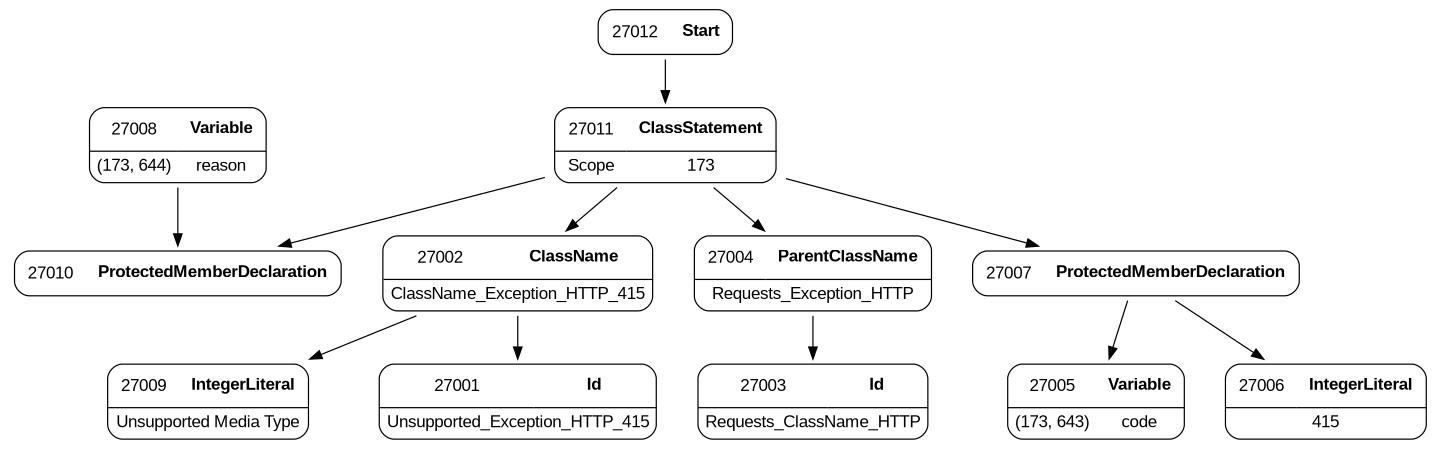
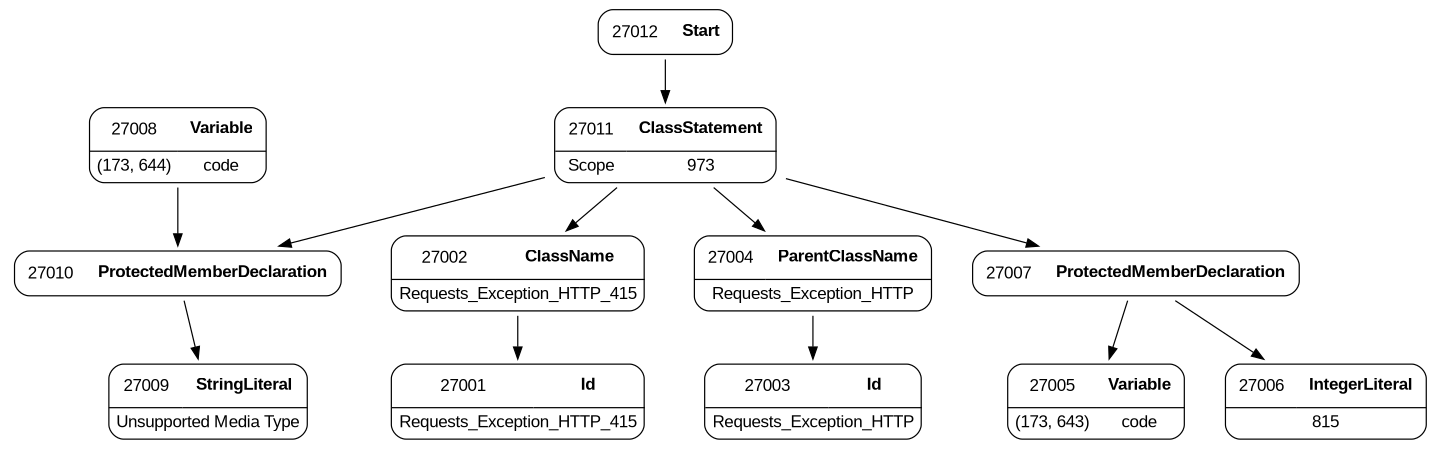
node "27008": text "reason" -> "code"
node "27011": text "173" -> "973"
node "27002": text "ClassName_Exception_HTTP_415" -> "Requests_Exception_HTTP_415"
edge "27002" -> "27009": now "27010" -> "27009"
node "27009": text "IntegerLiteral" -> "StringLiteral"
node "27001": text "Unsupported_Exception_HTTP_415" -> "Requests_Exception_HTTP_415"
node "27003": text "Requests_ClassName_HTTP" -> "Requests_Exception_HTTP"
node "27006": text "415" -> "815"
